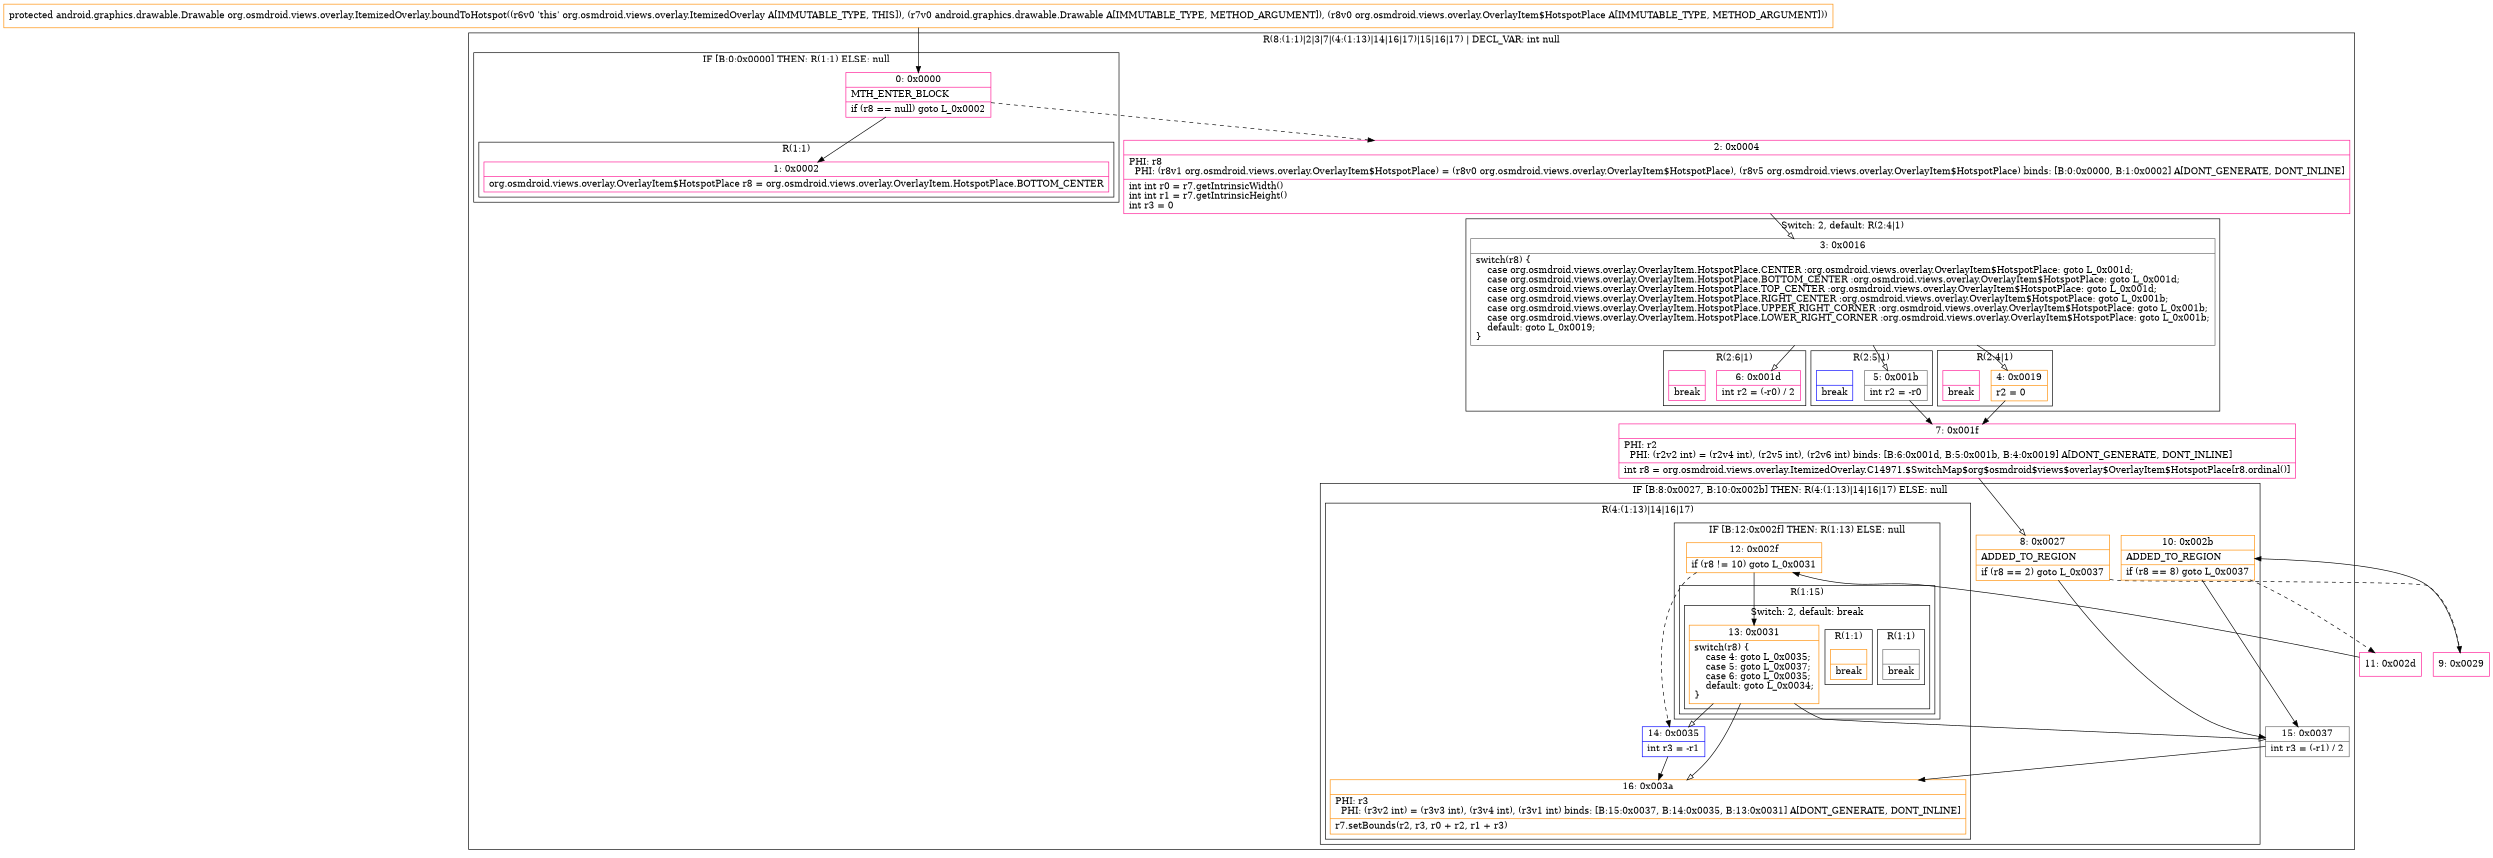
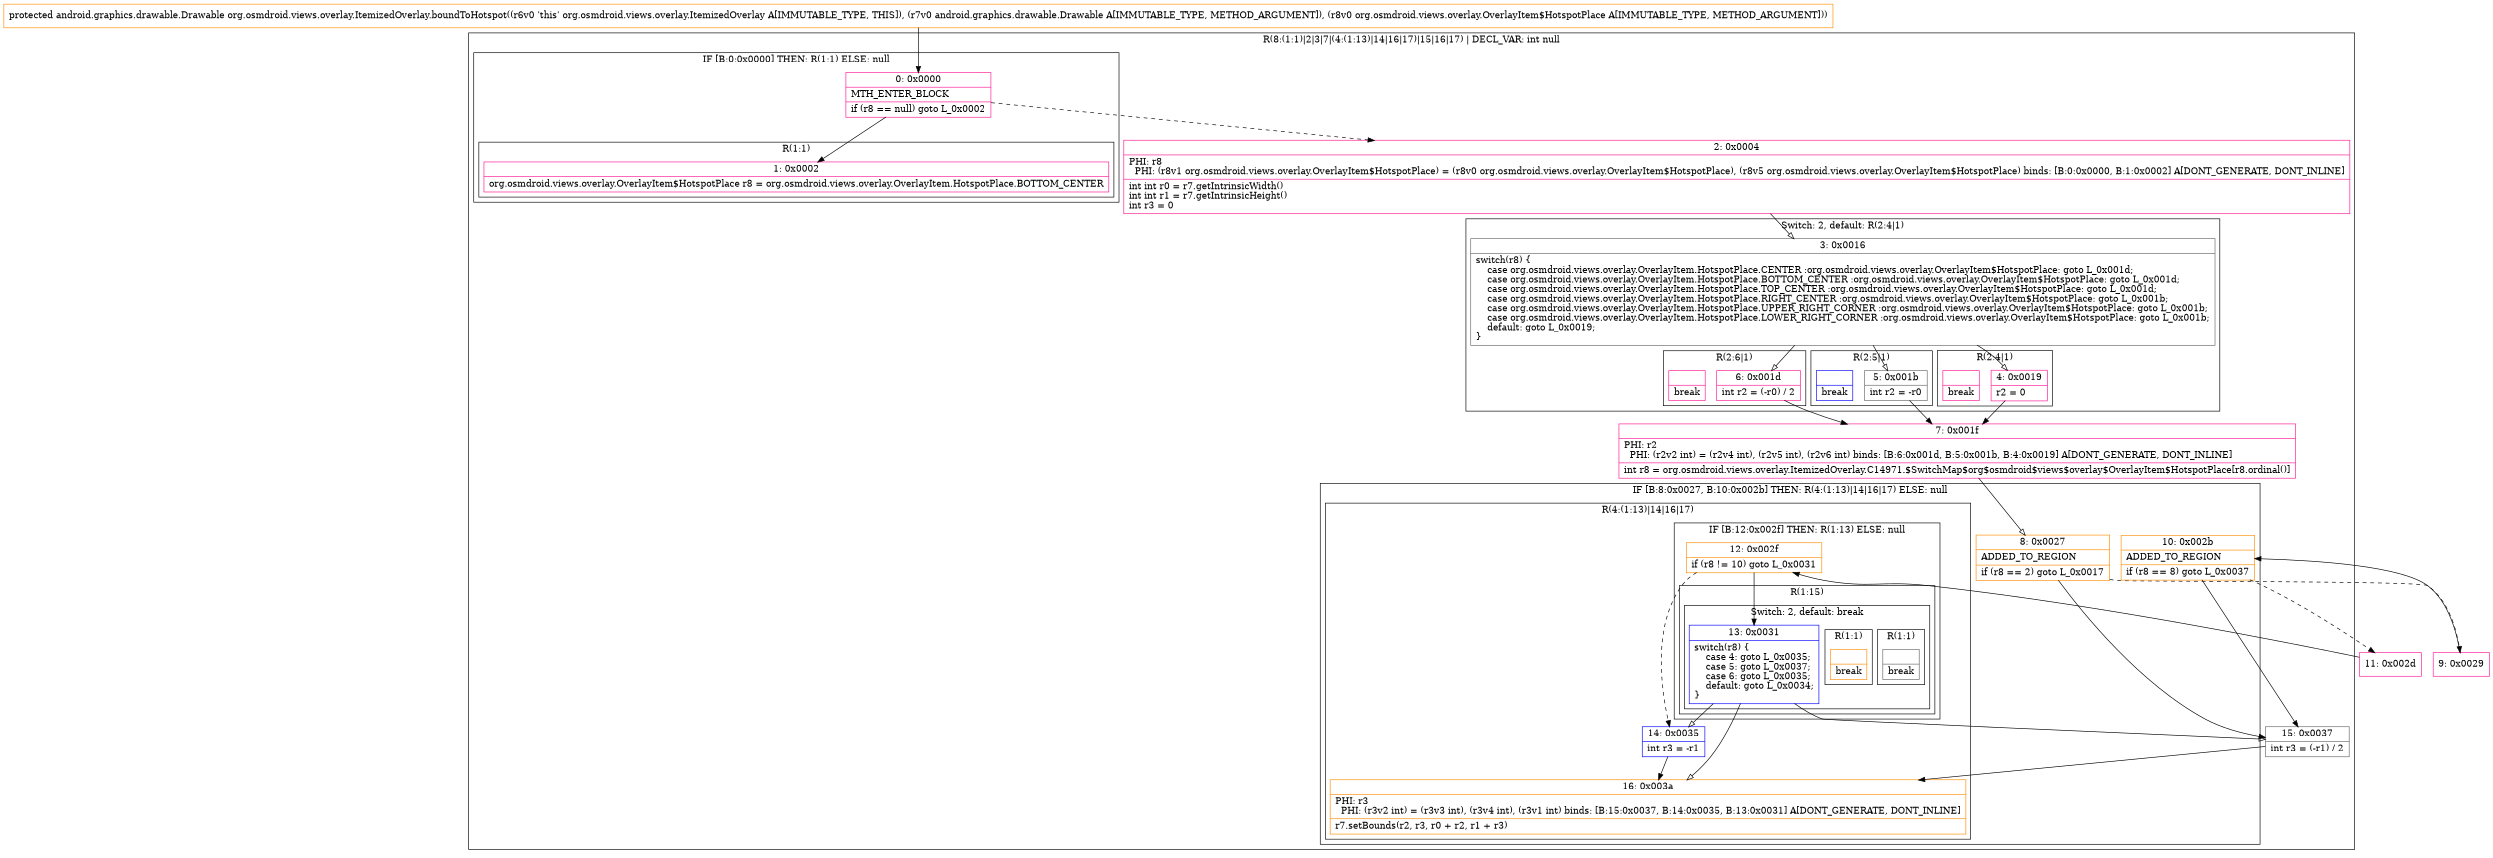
node "4: 0x0019": color darkorange -> deeppink
edge "6: 0x001d" -> "7: 0x001f": added
node "8: 0x0027": text "if (r8 == 2) goto L_0x0037" -> "if (r8 == 2) goto L_0x0017"
node "13: 0x0031": color darkorange -> blue
